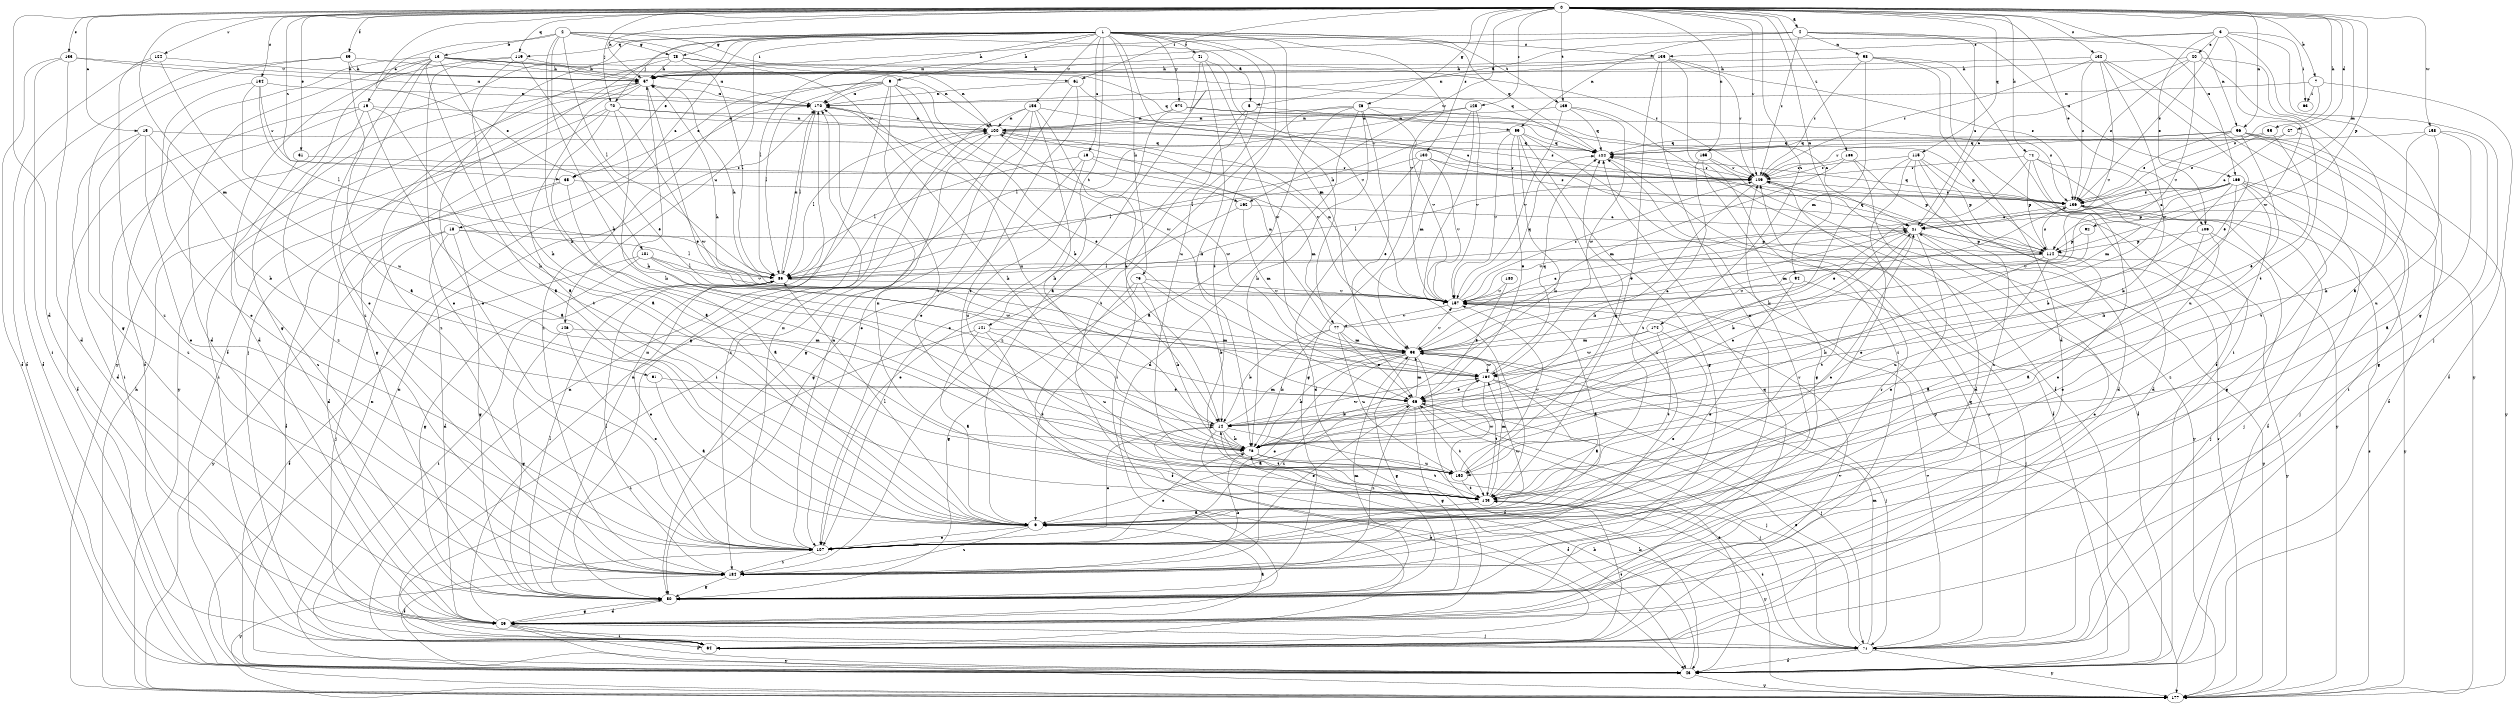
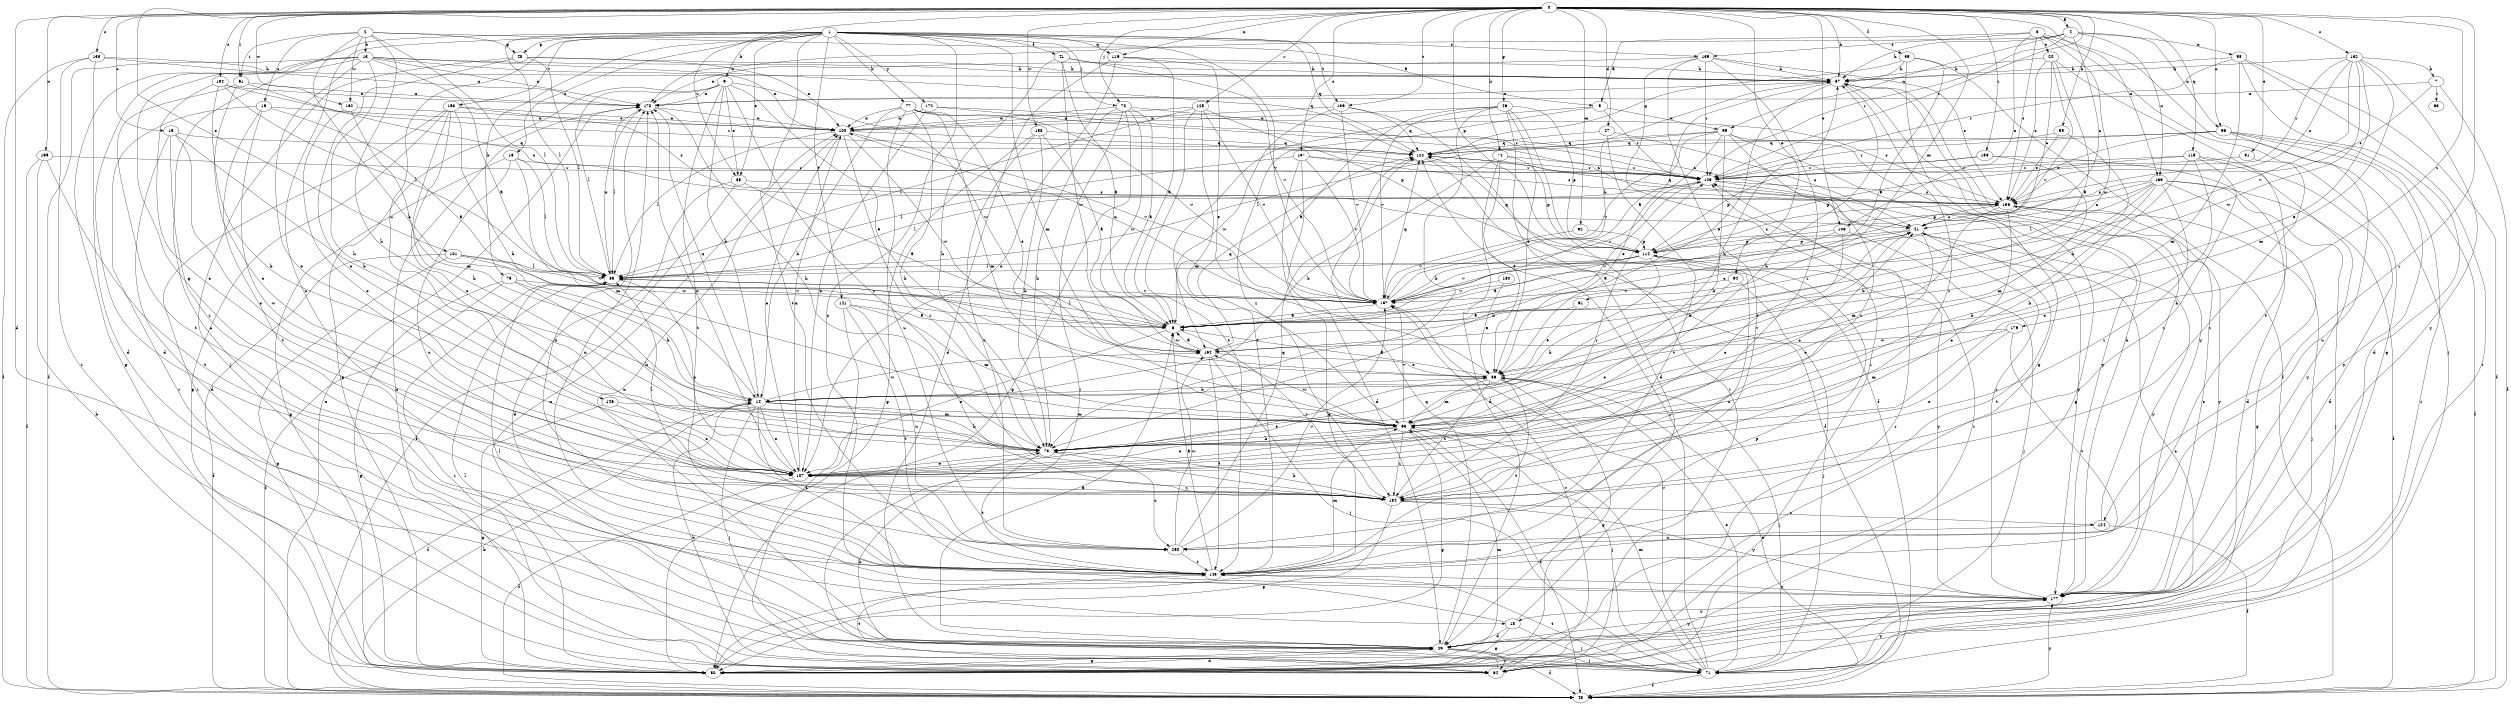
edge "0" -> "7": now "132" -> "7"
edge "0" -> "119": label "q" -> "x"
edge "3" -> "63": removed, label "i"
edge "48" -> "129": now "5" -> "129"
edge "133" -> "57": label "v" -> "h"
node "972": label "972" -> "172"
node "130": label "130" -> "137"
edge "125" -> "114": added, label "p"
edge "162" -> "21": now "162" -> "100"
edge "55" -> "36": label "e" -> "h"
edge "93" -> "21": label "c" -> "v"
edge "74" -> "93": now "132" -> "93"
edge "100" -> "107": added, label "o"
edge "13" -> "184": label "z" -> "g"
edge "157" -> "77": reversed
edge "135" -> "184": label "n" -> "z"
edge "101" -> "164": now "101" -> "6"
node "174": label "174" -> "179"
edge "19" -> "184": label "z" -> "w"
edge "165" -> "50": label "g" -> "h"
edge "71" -> "122": label "q" -> "r"
edge "124" -> "184": reversed
node "150": label "150" -> "250"
edge "1" -> "43": removed, label "f"
edge "19" -> "43": removed, label "f"
edge "18" -> "177": reversed
